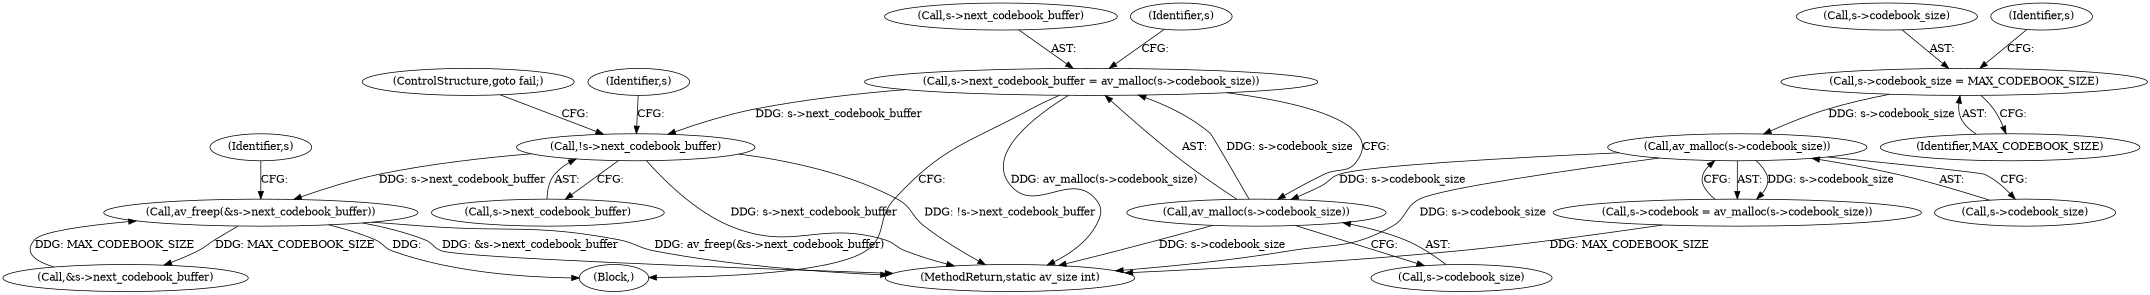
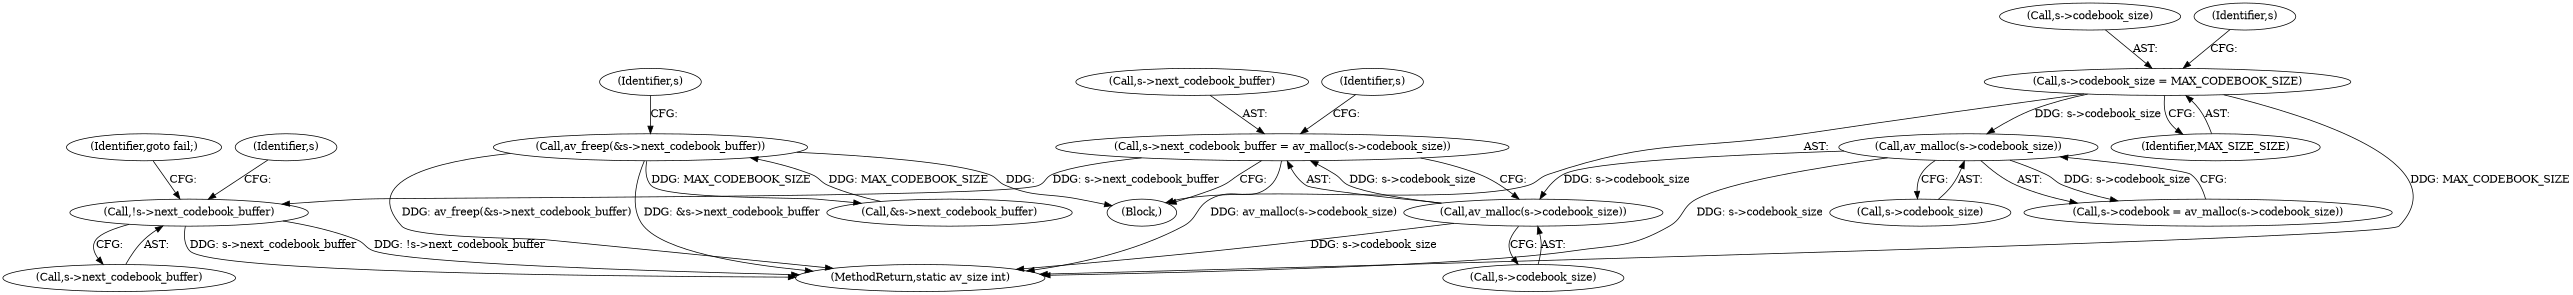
node "(ControlStructure,goto fail;)": label "(ControlStructure,goto fail;)" -> "(Identifier,goto fail;)"
node "(Identifier,MAX_CODEBOOK_SIZE)": label "(Identifier,MAX_CODEBOOK_SIZE)" -> "(Identifier,MAX_SIZE_SIZE)"
edge "(Call,s->codebook_size = MAX_CODEBOOK_SIZE)" -> "(Block,)": added, label "AST:"
edge "(Call,!s->next_codebook_buffer)" -> "(Call,av_freep(&s->next_codebook_buffer))": removed, label "DDG: s->next_codebook_buffer"
edge "(Call,s->codebook = av_malloc(s->codebook_size))" -> "(MethodReturn,static av_size int)": now "(Call,s->codebook_size = MAX_CODEBOOK_SIZE)" -> "(MethodReturn,static av_size int)"
